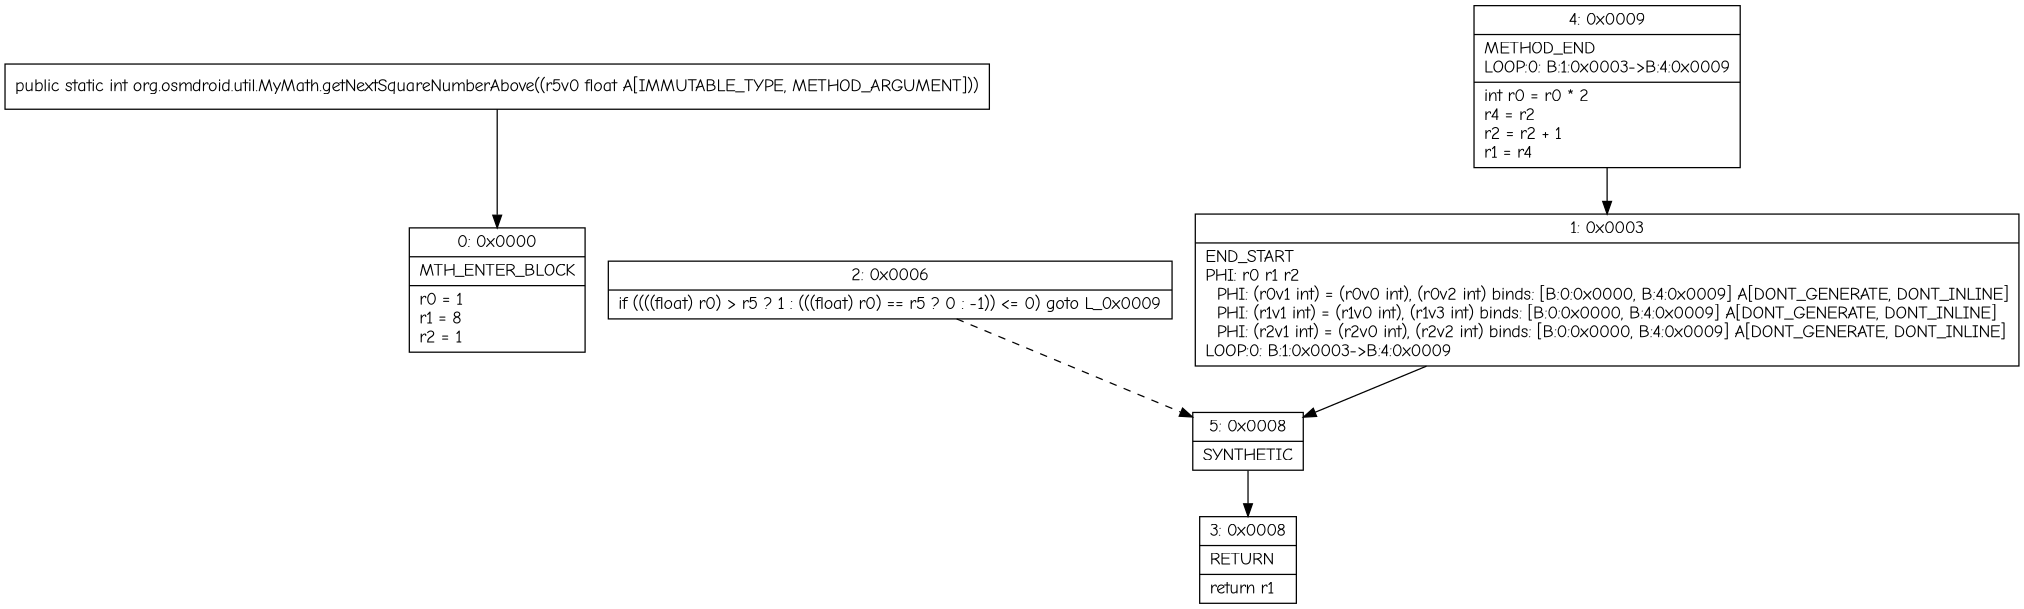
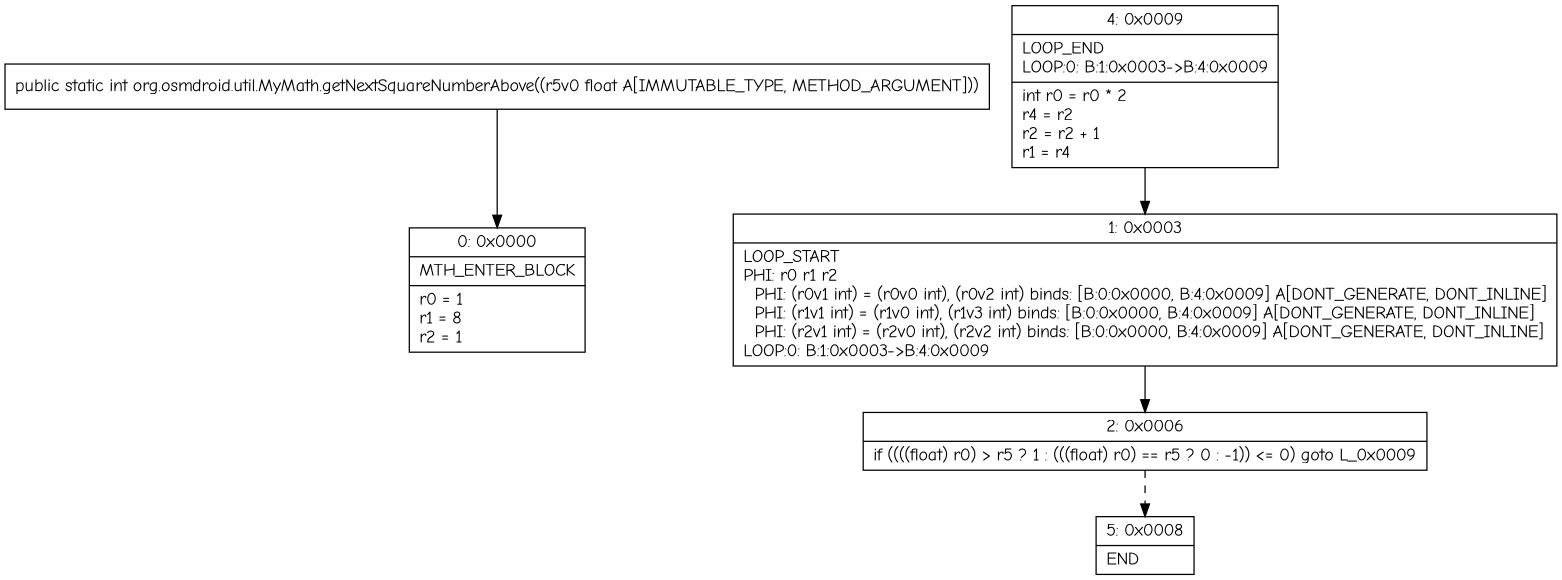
node "4: 0x0009": text "METHOD_END" -> "LOOP_END"
node "1: 0x0003": text "END_START" -> "LOOP_START"
edge "1: 0x0003" -> "5: 0x0008": now "1: 0x0003" -> "2: 0x0006"
node "5: 0x0008": text "SYNTHETIC" -> "END"
node "3: 0x0008": removed
